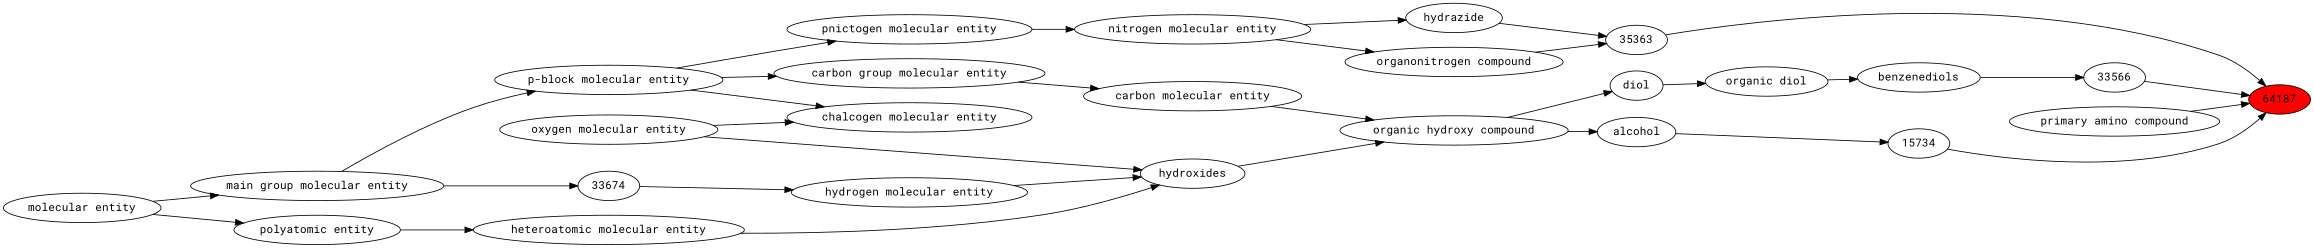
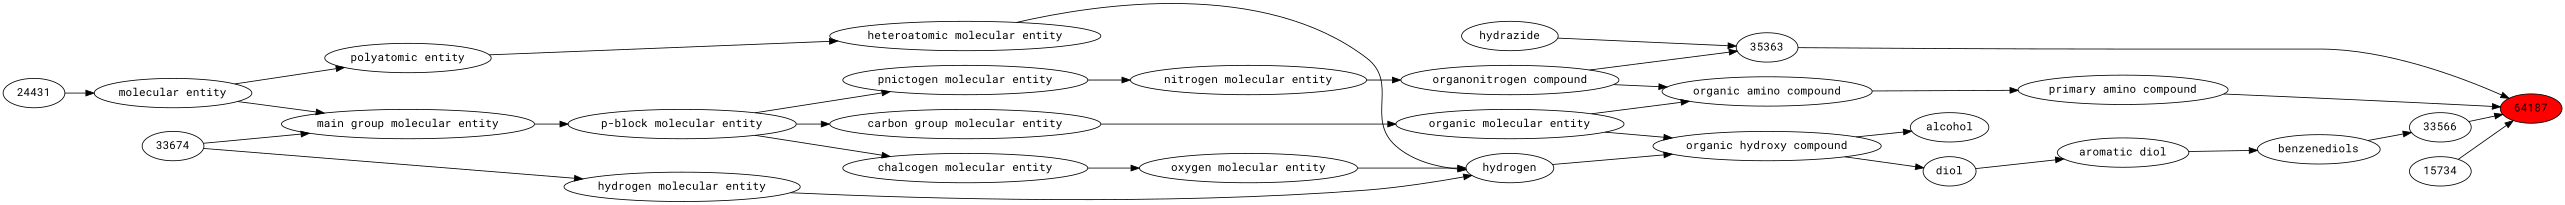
edge "nitrogen molecular entity" -> "hydrazide": removed
node "organic diol": label "organic diol" -> "aromatic diol"
node "organic amino compound": added
node "24431": added
node "carbon molecular entity": label "carbon molecular entity" -> "organic molecular entity"
edge "oxygen molecular entity" -> "chalcogen molecular entity": reversed
edge "alcohol" -> "15734": removed
node "hydroxides": label "hydroxides" -> "hydrogen"
edge "main group molecular entity" -> "33674": reversed
